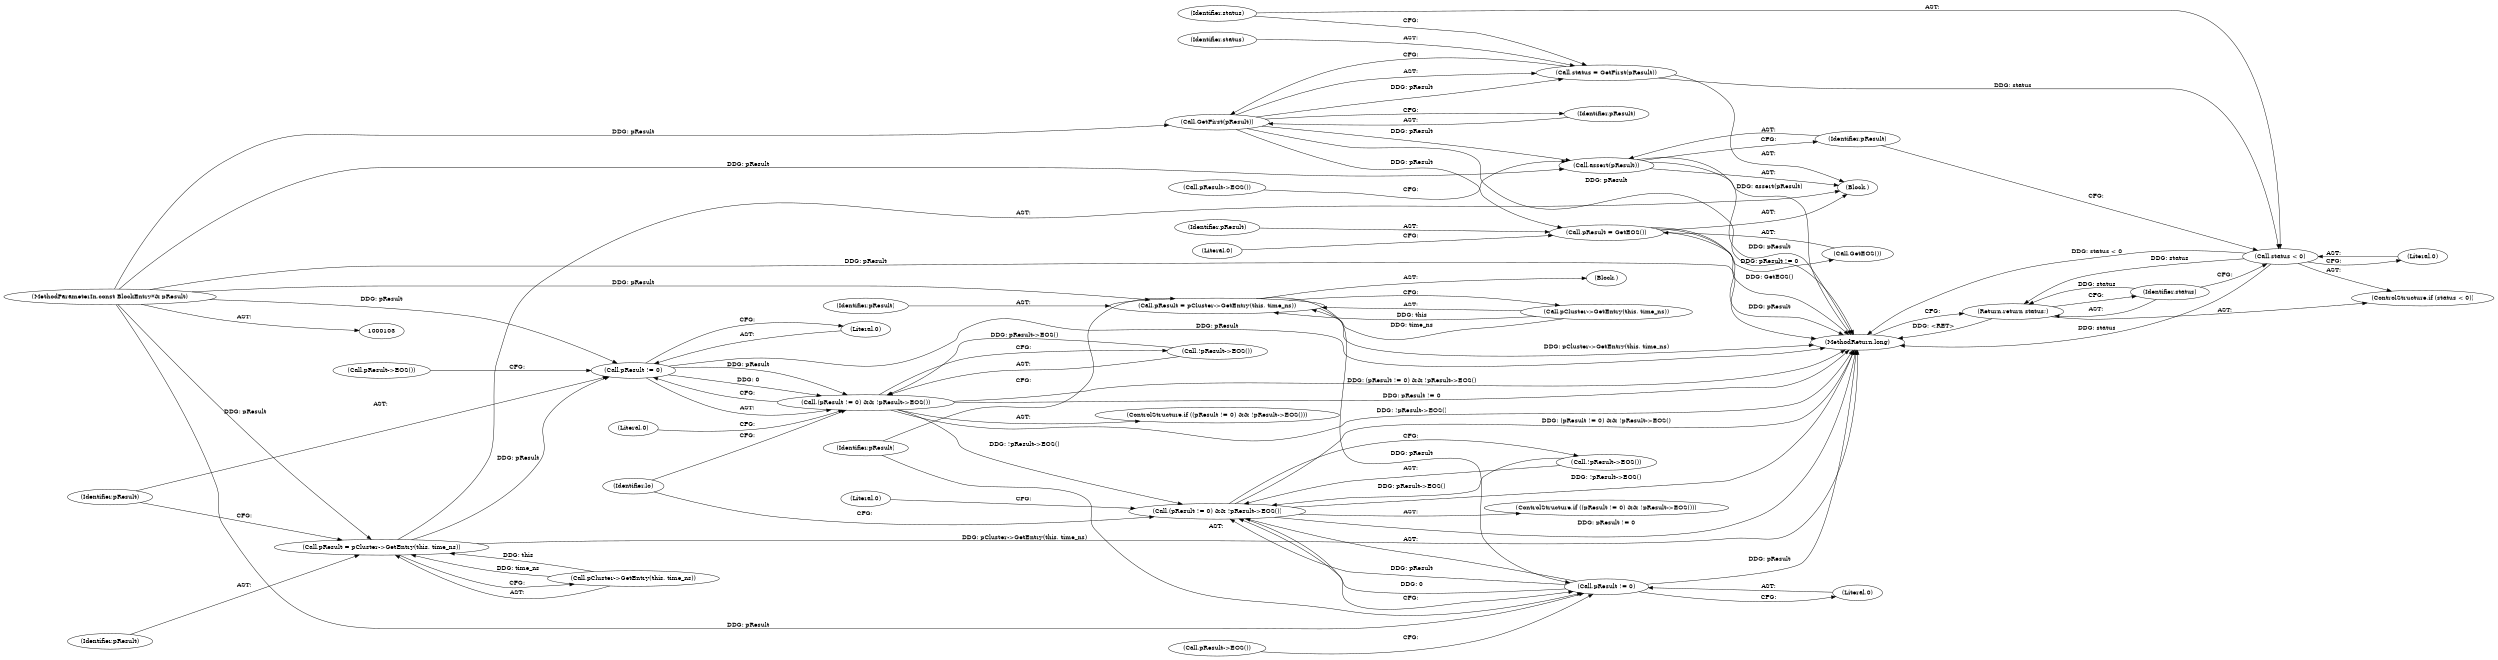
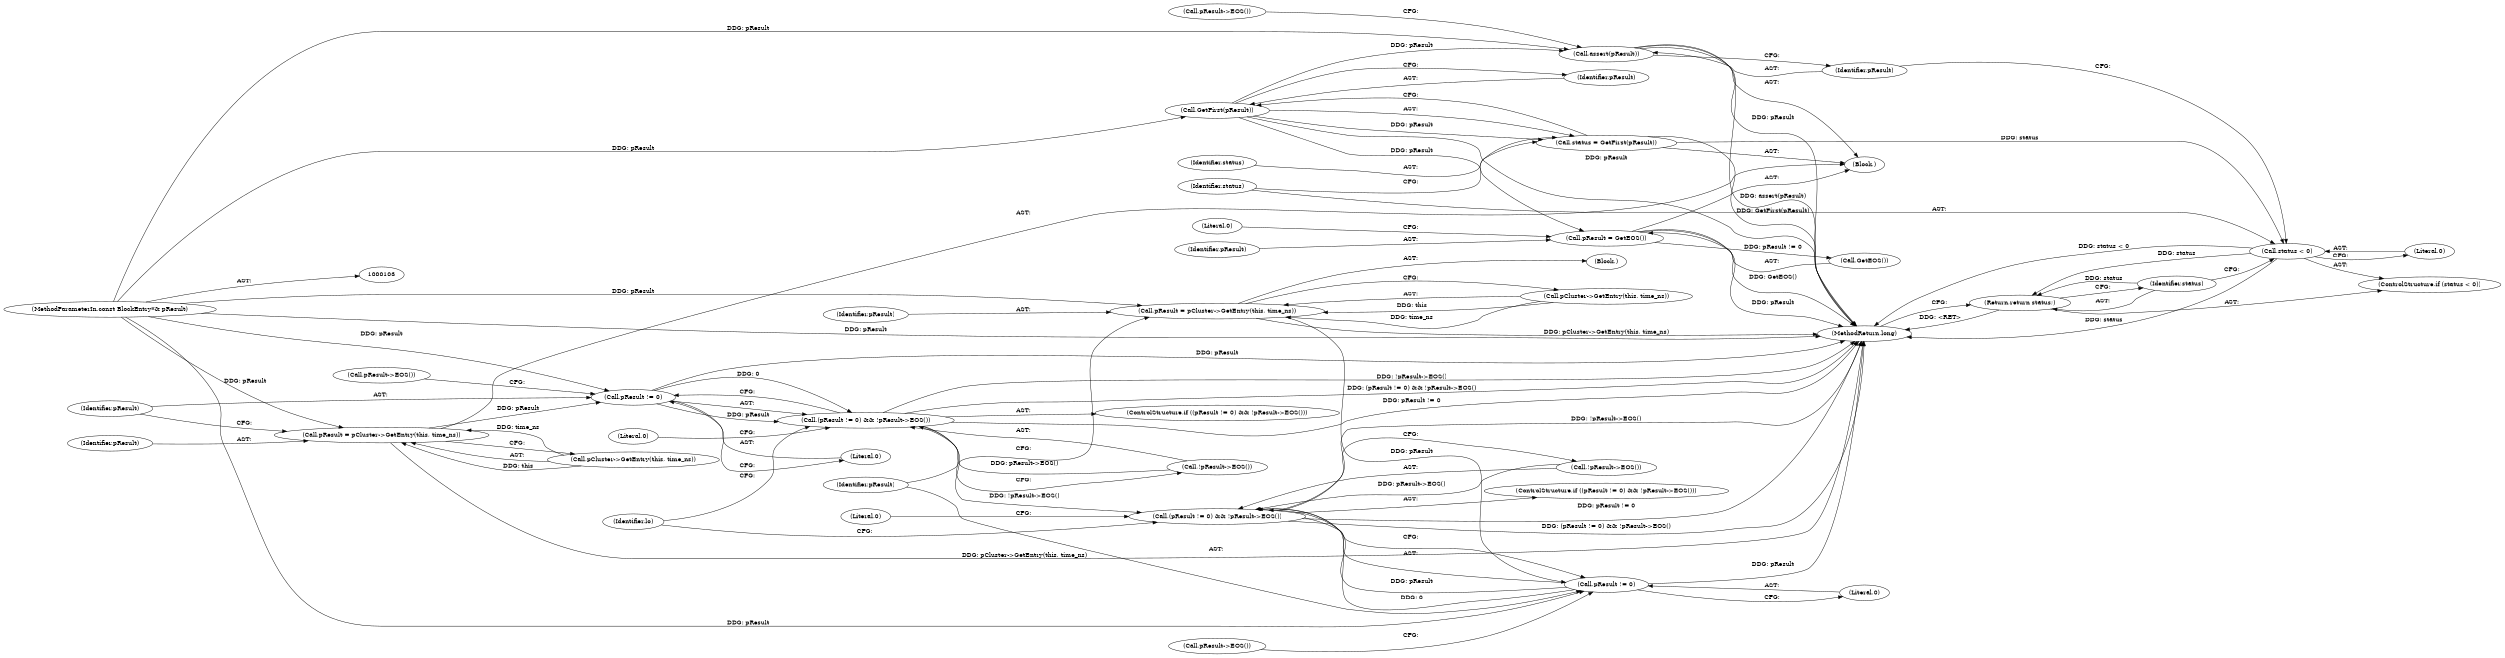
edge "(Call,status = GetFirst(pResult))" -> "(MethodReturn,long)": added, label "DDG: GetFirst(pResult)"
